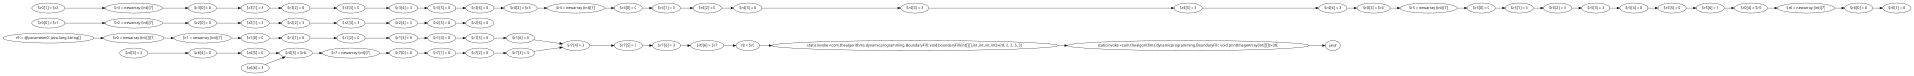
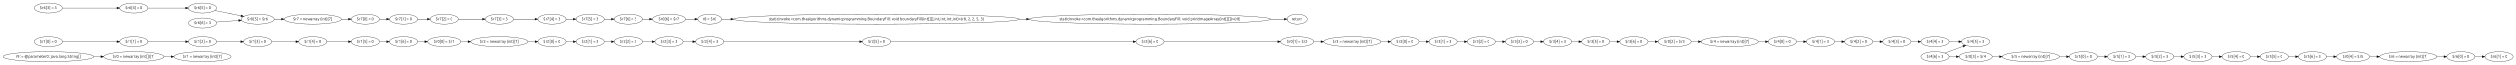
edge "$r4[5] = 3" -> "$r4[6] = 3": reversed
edge "$r1 = newarray (int)[7]" -> "$r1[0] = 0": removed
edge "$r1[6] = 0" -> "$r7[4] = 3": now "$r1[6] = 0" -> "$r0[0] = $r1"
edge "$r2[6] = 0" -> "$r0[1] = $r2": added
node "java": label "java" -> "return"
